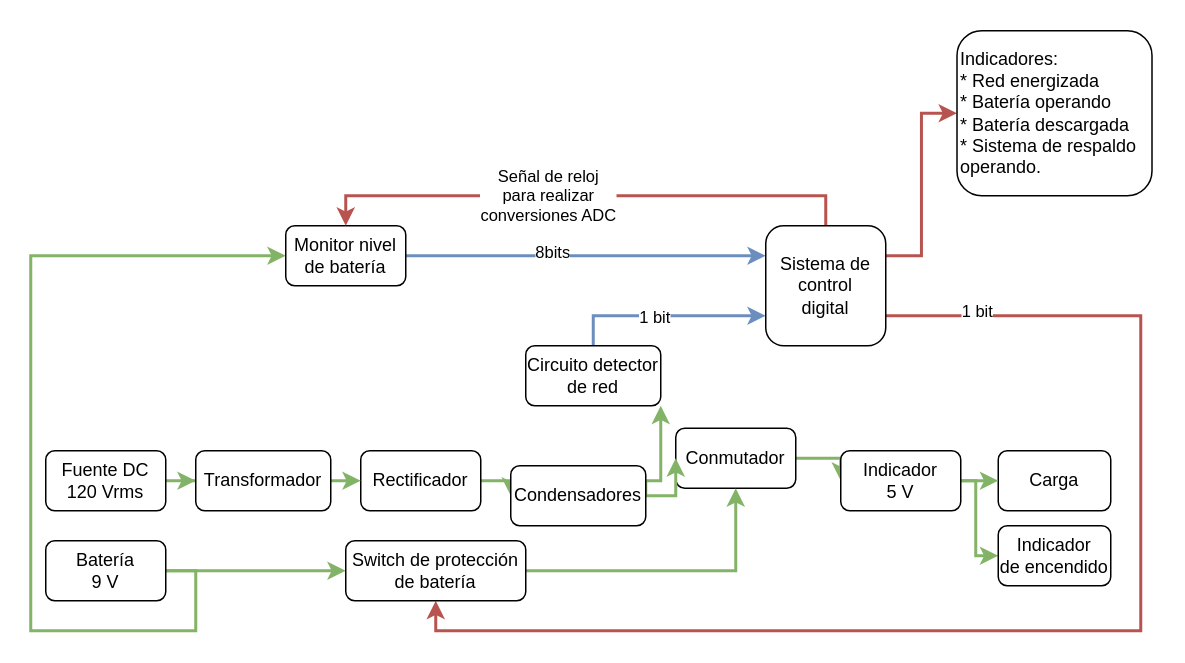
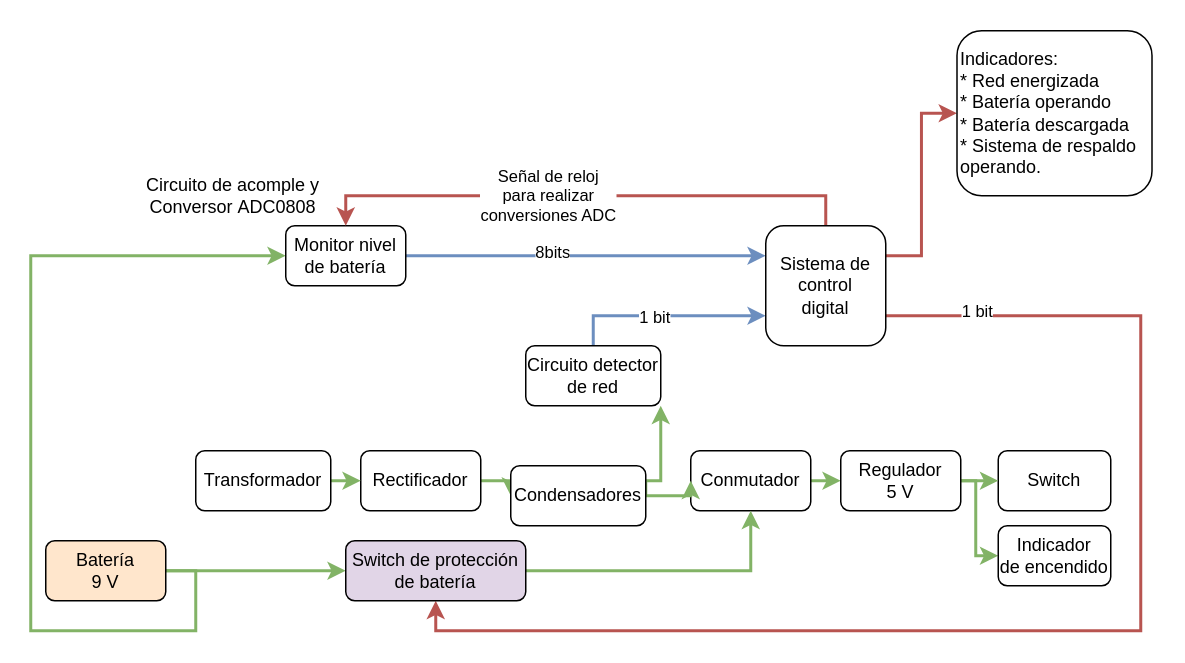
node "Circuito de acomple y Conversor ADC0808": added
node "Conmutador": moved (736, 458) -> (751, 481)
node "Fuente DC 120 Vrms": removed
edge "Fuente DC 120 Vrms" -> "Transformador": removed
node "Indicador 5 V": label "Indicador 5 V" -> "Regulador 5 V"
node "Carga": label "Carga" -> "Switch"
node "Batería 9 V": fillcolor #ffffff -> #ffe6cc
node "Switch de protección de batería": fillcolor #ffffff -> #e1d5e7
